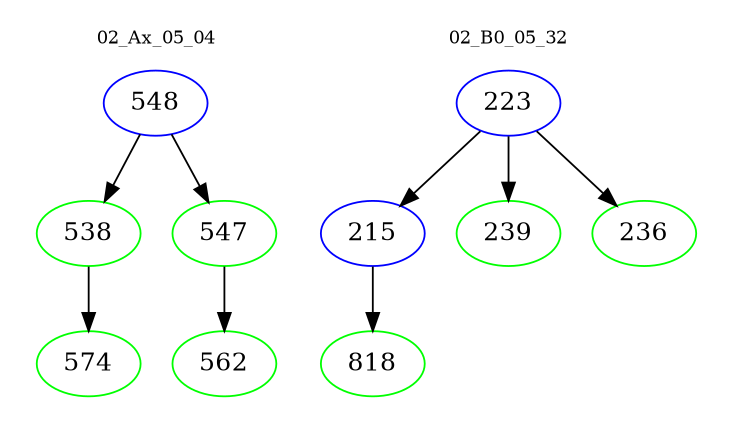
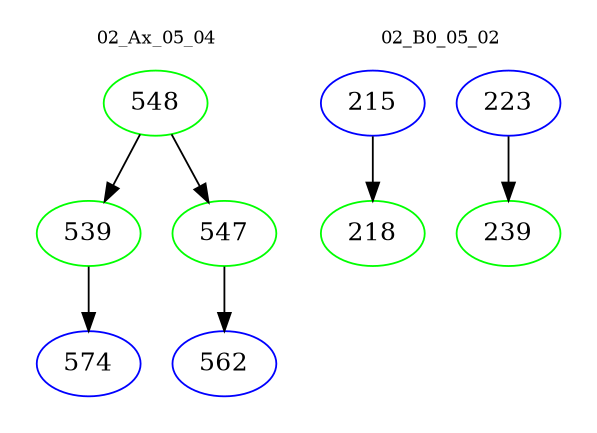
cluster "02_B0_05_32": label "02_B0_05_32" -> "02_B0_05_02"
node "548": color blue -> green
edge "223" -> "215": removed
node "538": label "538" -> "539"
node "236": removed
node "574": color green -> blue
node "562": color green -> blue
node "818": label "818" -> "218"
